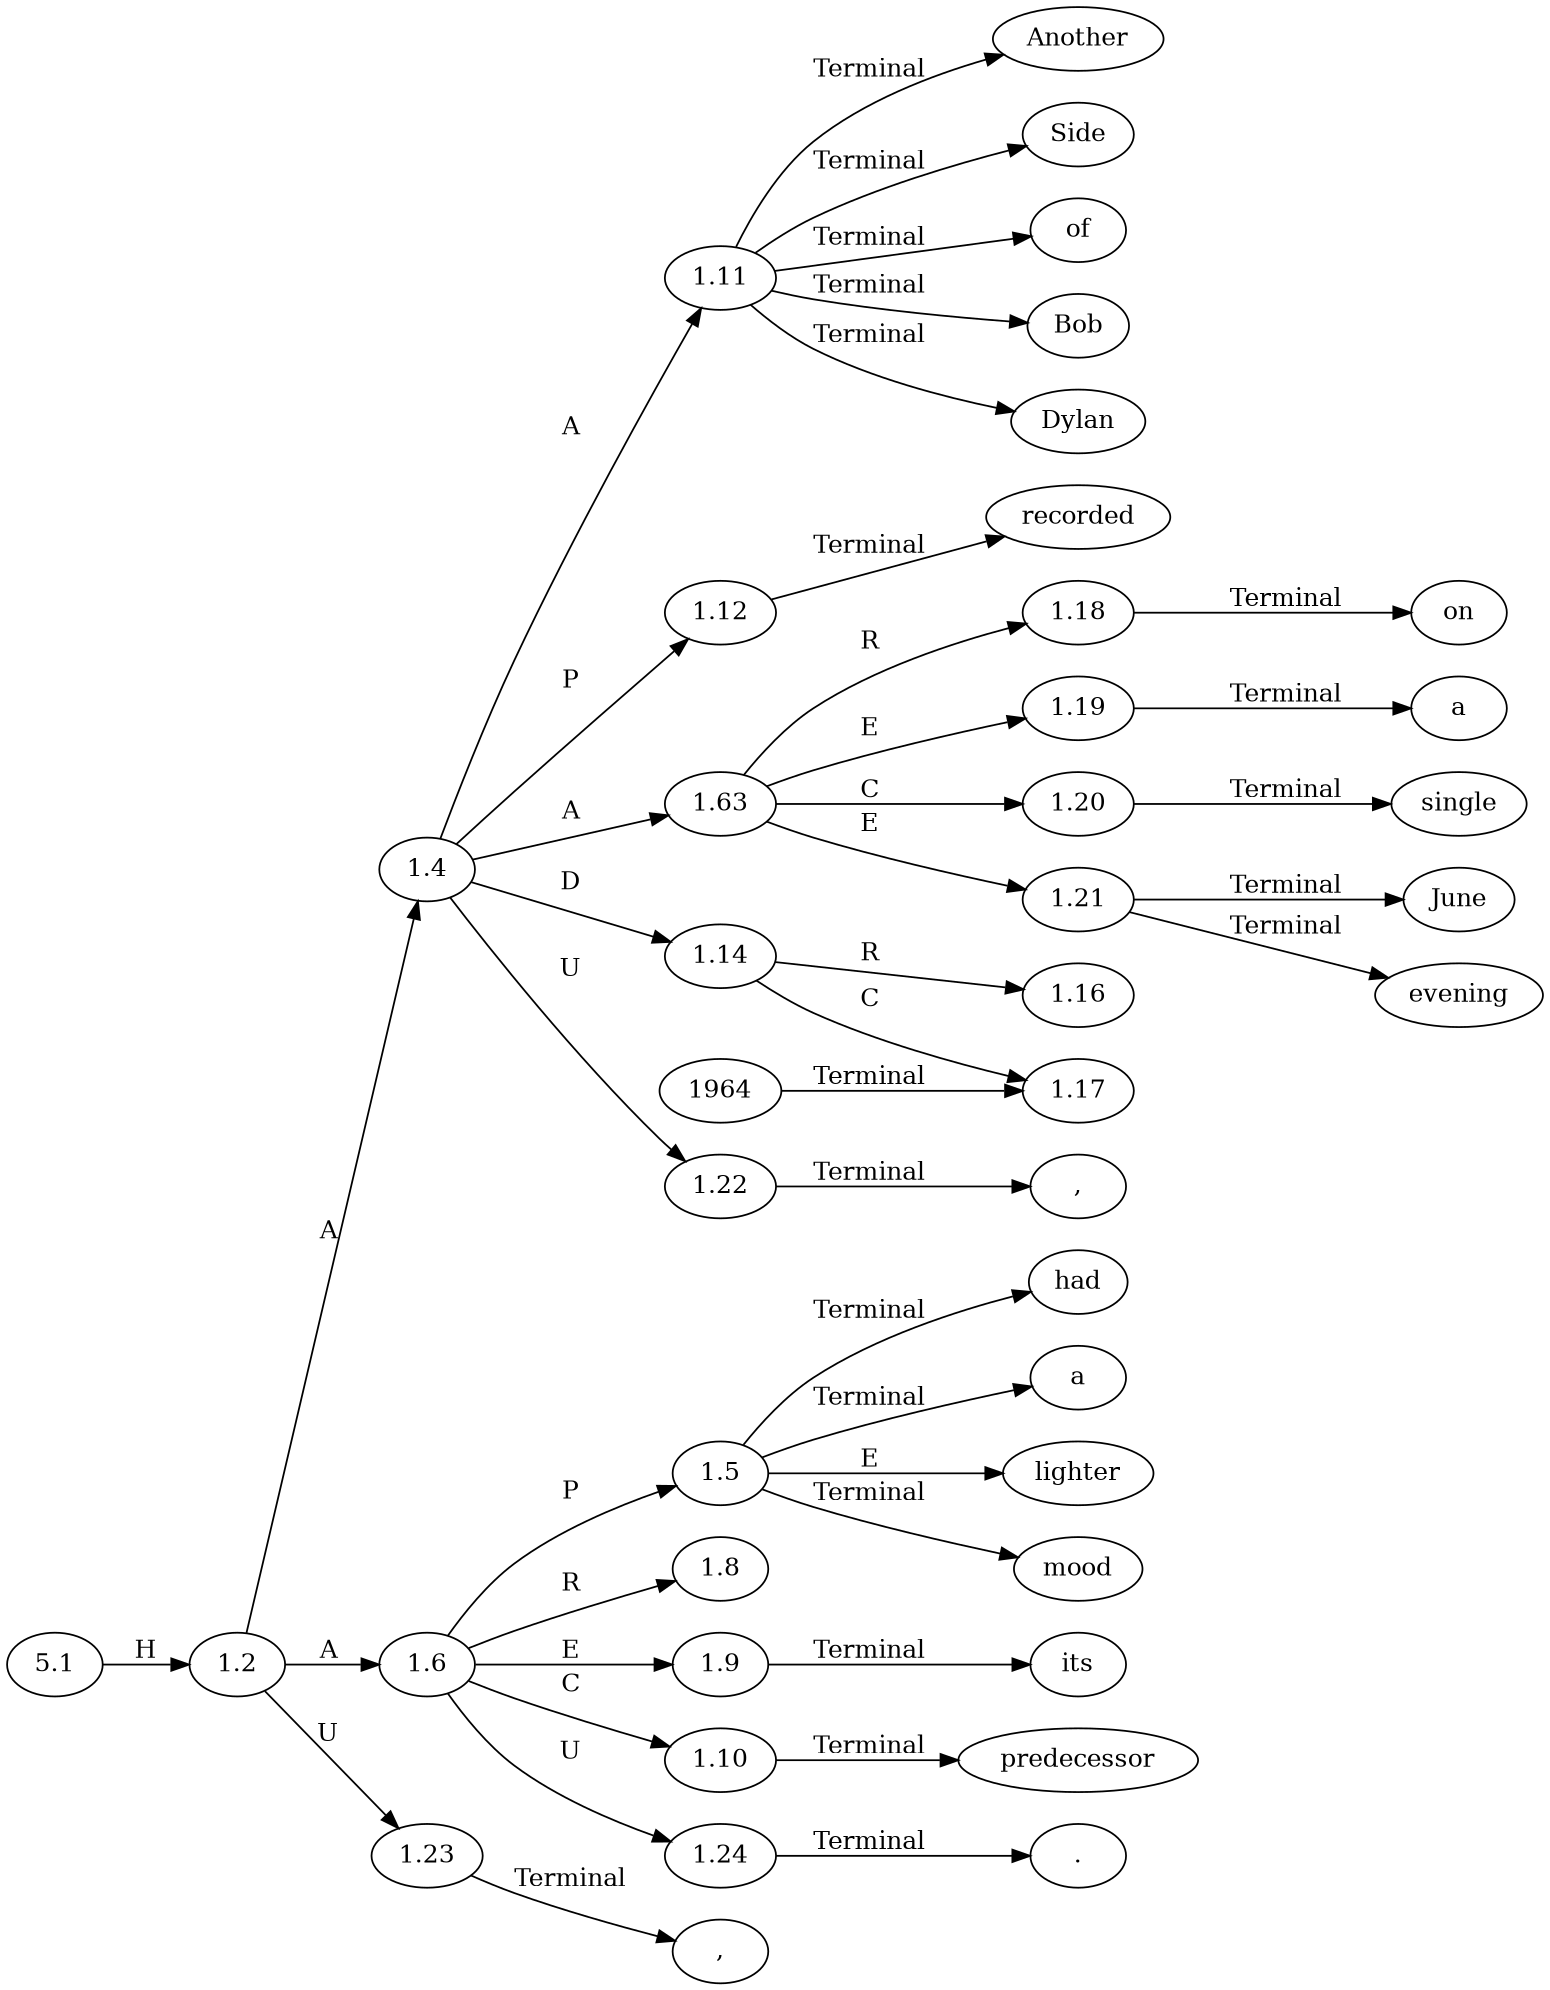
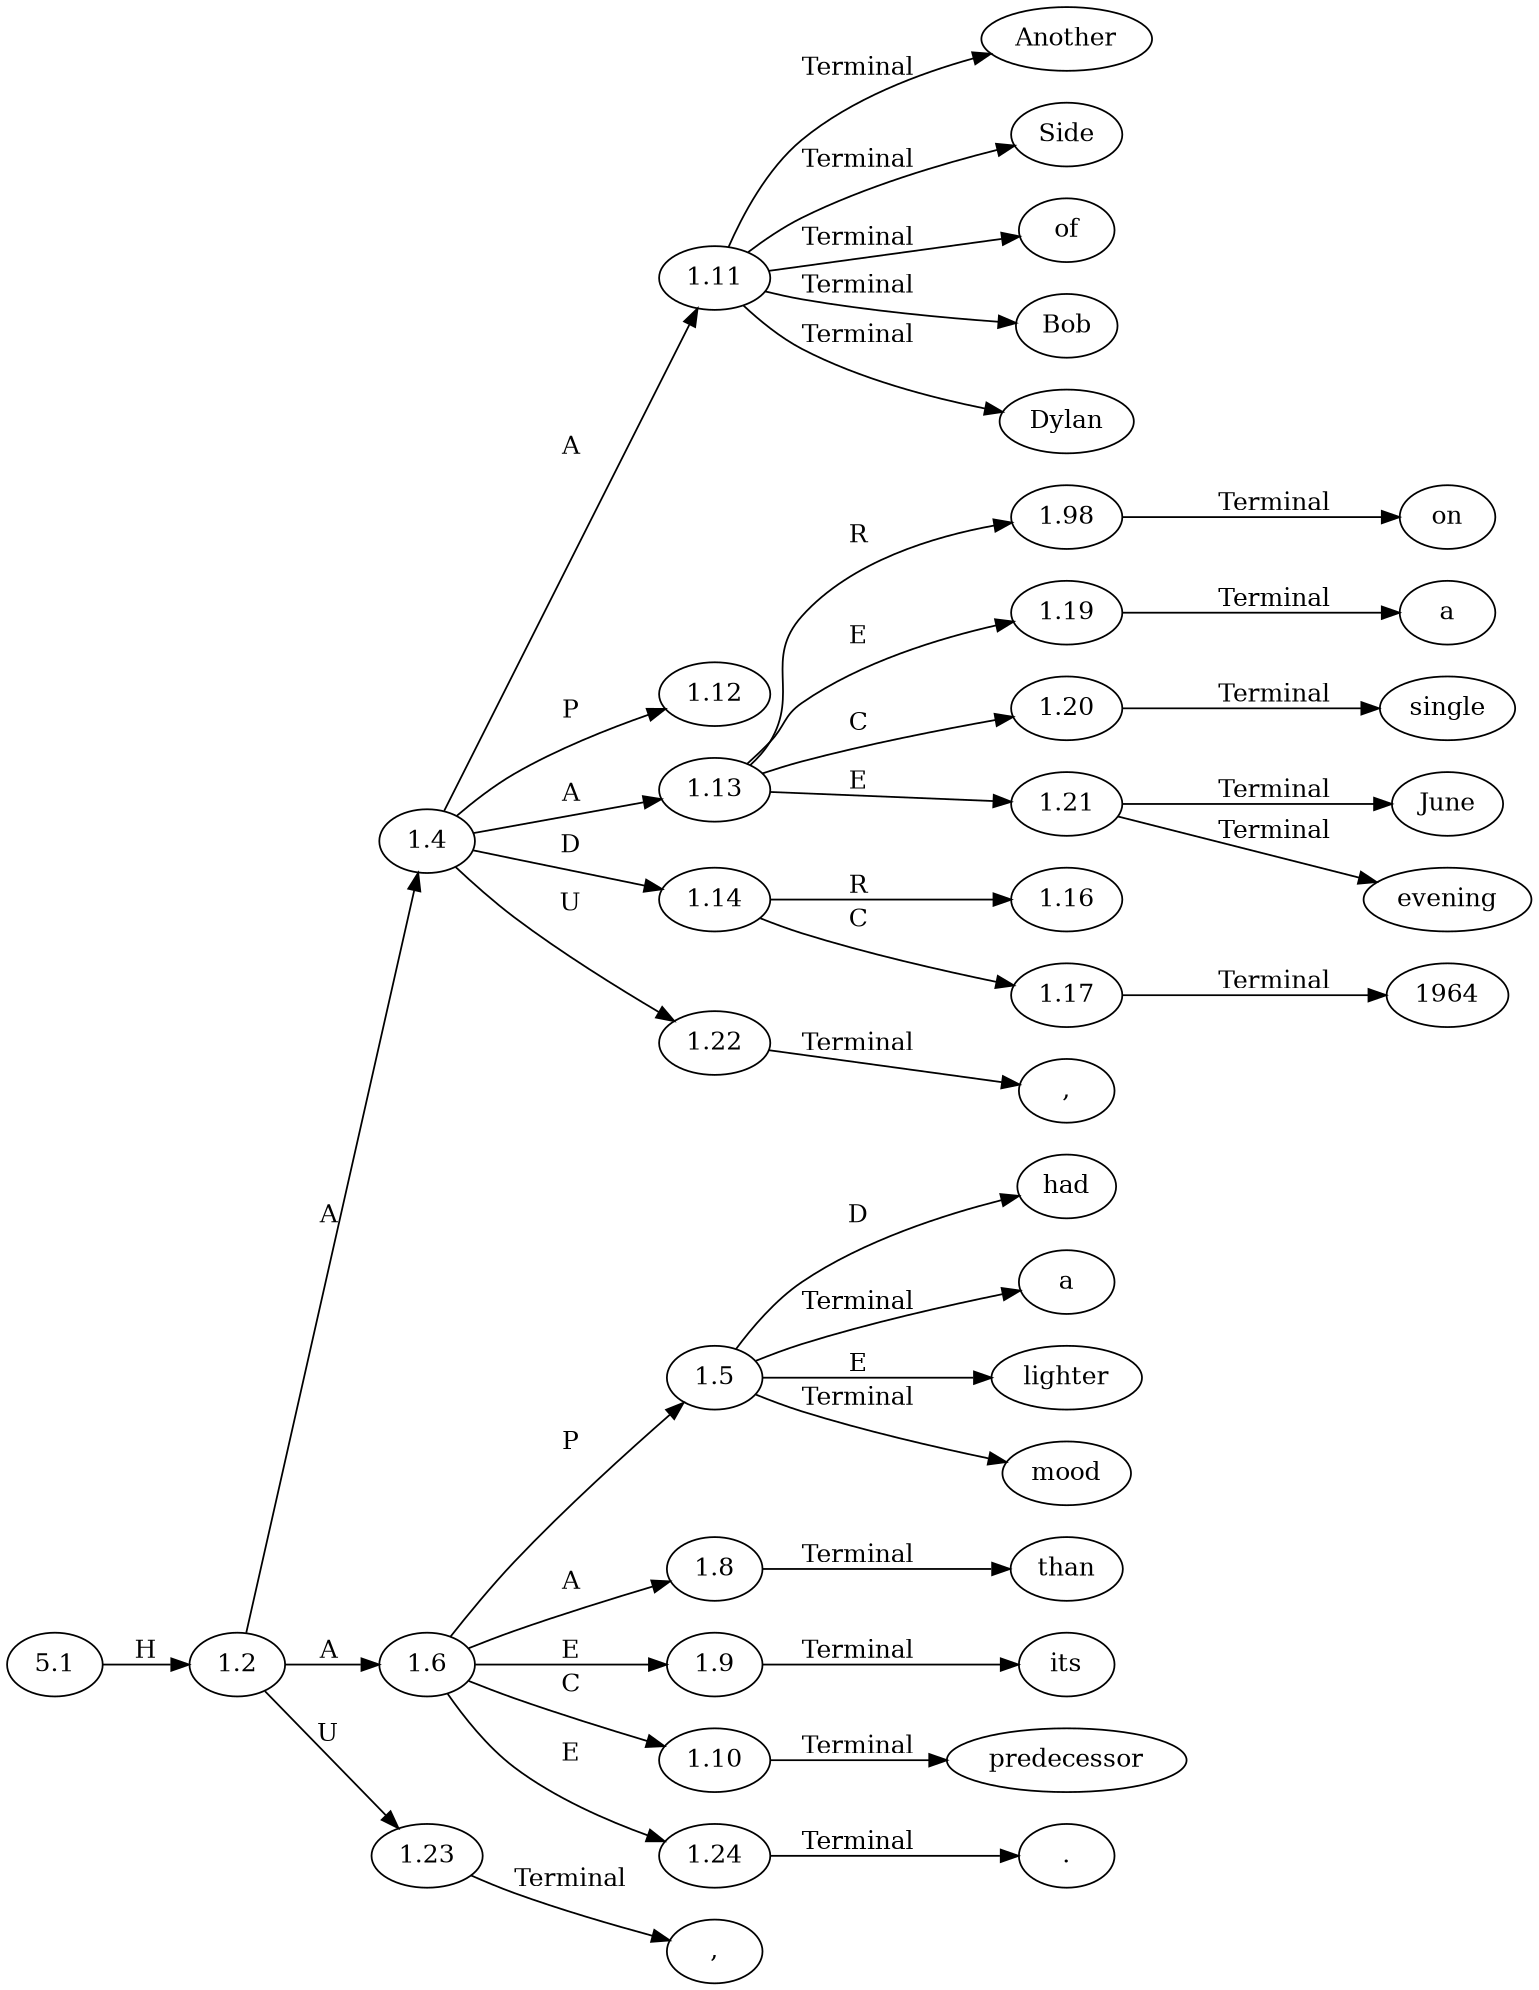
node "recorded": removed
node "1.18": label "1.18" -> "1.98"
node "1.63": label "1.63" -> "1.13"
edge "1964" -> "1.17": reversed
edge "1.5" -> "had": label "Terminal" -> "D"
node "than": added
edge "1.6" -> "1.8": label "R" -> "A"
edge "1.6" -> "1.24": label "U" -> "E"
